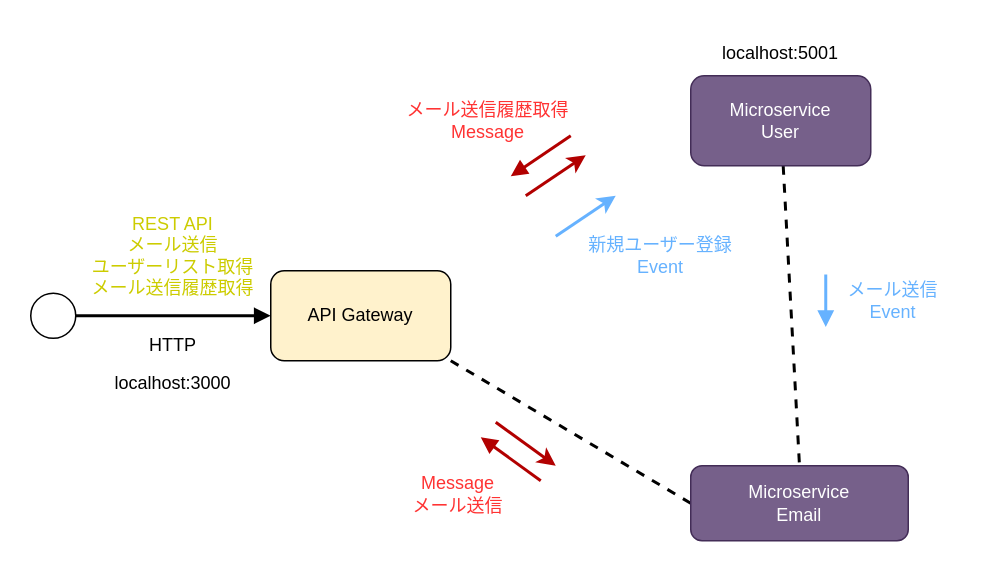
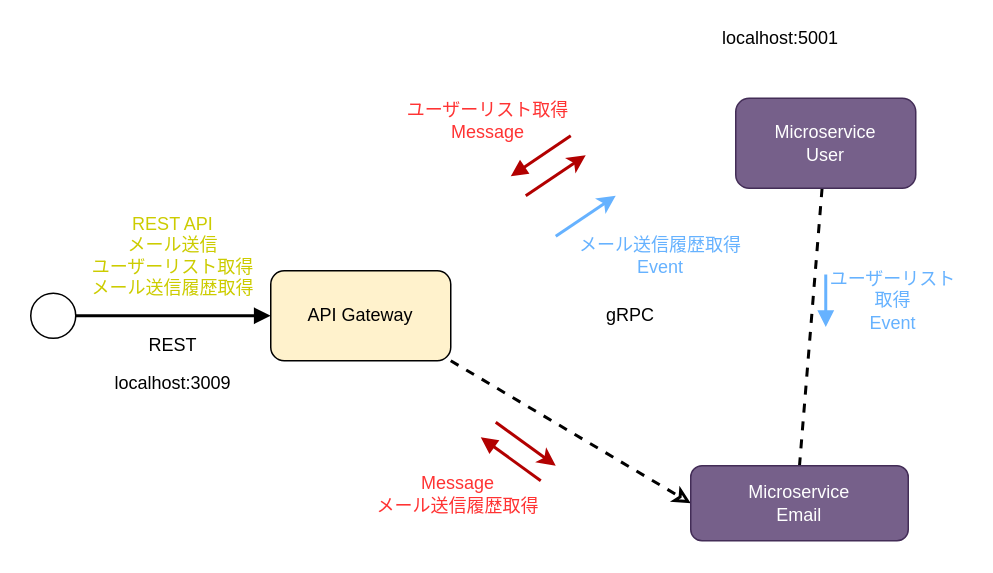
node "localhost:5001": moved (781, 53) -> (781, 38)
node "メール送信履歴取得 Message": label "メール送信履歴取得 Message" -> "ユーザーリスト取得 Message"
node "Microservice User": moved (781, 121) -> (826, 143)
node "新規ユーザー登録 Event": label "新規ユーザー登録 Event" -> "メール送信履歴取得 Event"
node "メール送信 Event": label "メール送信 Event" -> "ユーザーリスト取得 Event"
node "gRPC": added
node "HTTP": label "HTTP" -> "REST"
node "localhost:3000": label "localhost:3000" -> "localhost:3009"
node "Message メール送信": label "Message メール送信" -> "Message メール送信履歴取得"
edge "API Gateway" -- "Microservice Email": arrowhead none -> classic
